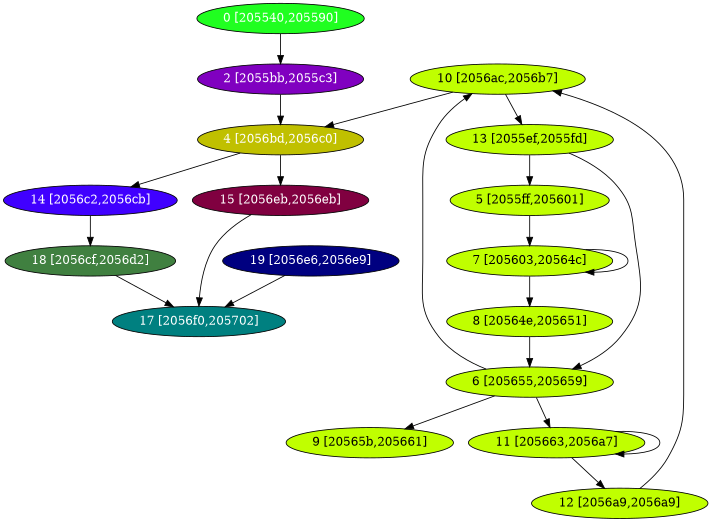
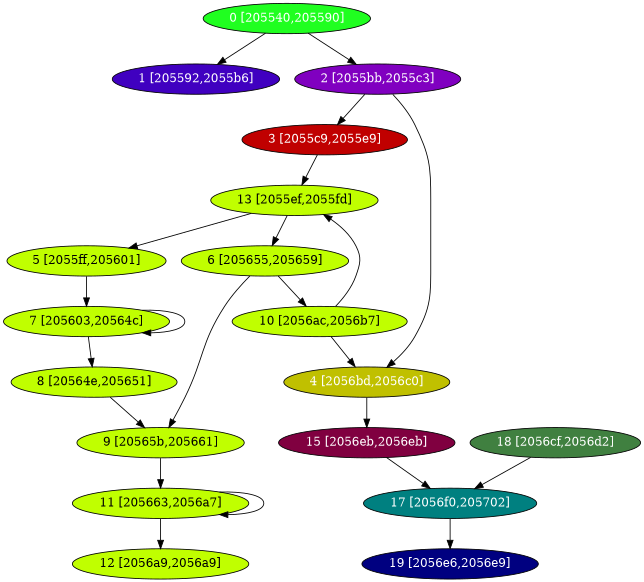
node "1 [205592,2055b6]": added
node "3 [2055c9,2055e9]": added
node "14 [2056c2,2056cb]": removed
edge "12 [2056a9,2056a9]" -> "10 [2056ac,2056b7]": removed
edge "19 [2056e6,2056e9]" -> "17 [2056f0,205702]": reversed
edge "8 [20564e,205651]" -> "6 [205655,205659]": now "8 [20564e,205651]" -> "9 [20565b,205661]"
edge "6 [205655,205659]" -> "11 [205663,2056a7]": now "9 [20565b,205661]" -> "11 [205663,2056a7]"
